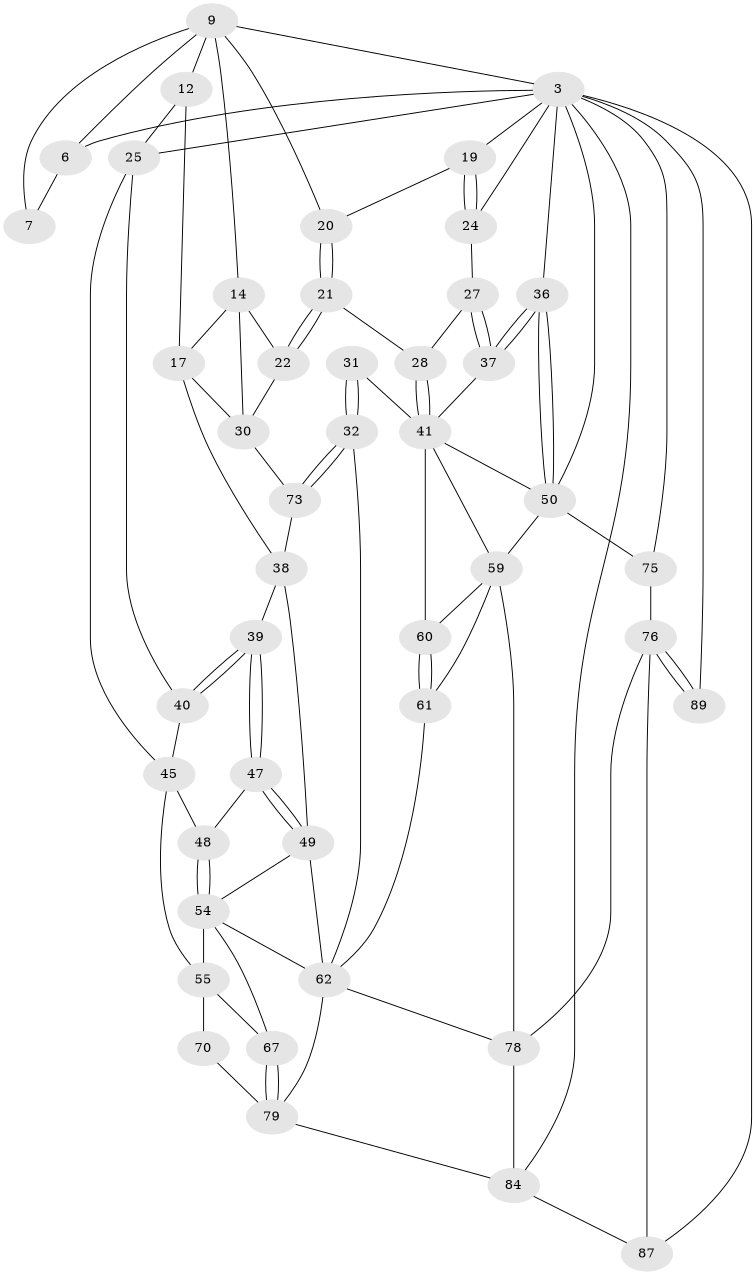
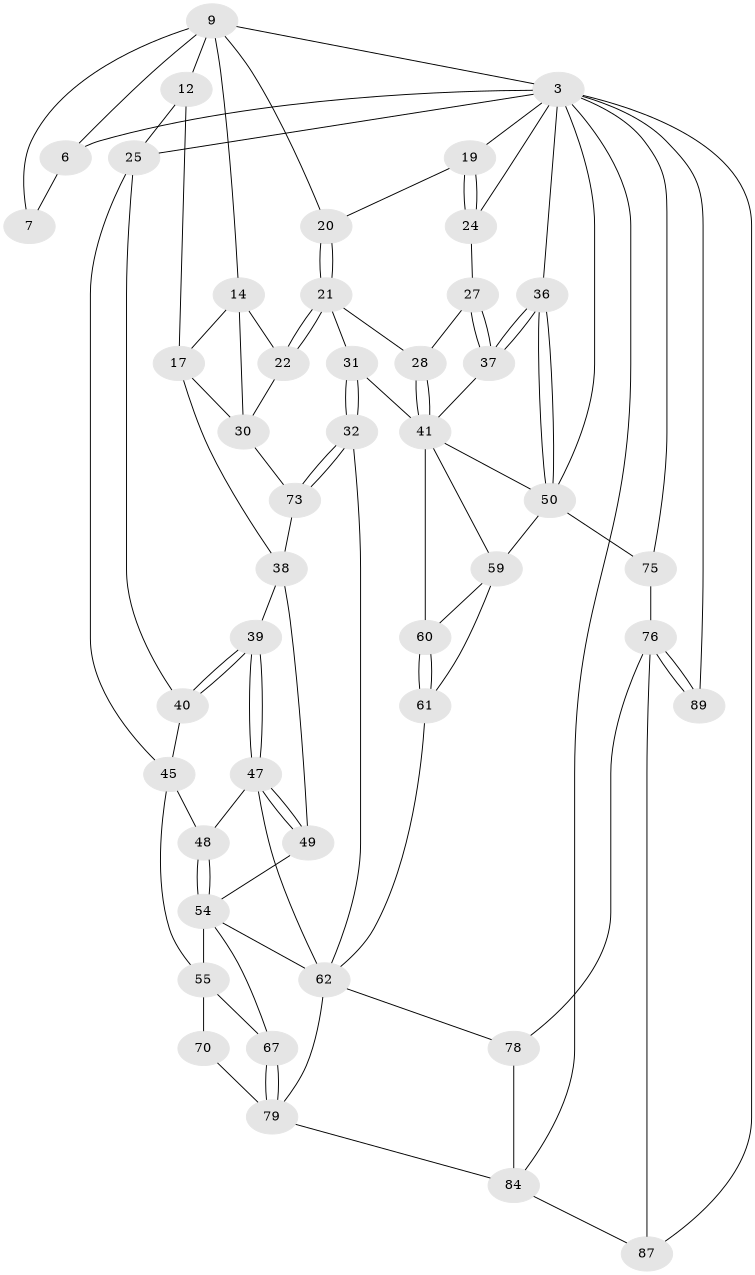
edge "21" -- "31": added
edge "59" -- "78": removed
edge "49" -- "62": now "47" -- "62"
